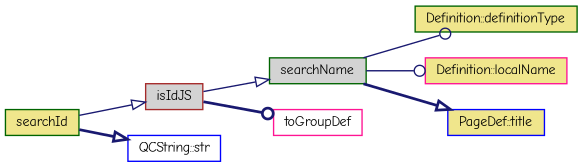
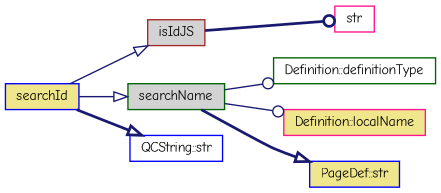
node "Definition::definitionType": fillcolor khaki -> white
edge "isIdJS" -> "searchName": now "searchId" -> "searchName"
node "searchId": color darkgreen -> blue
node "toGroupDef": label "toGroupDef" -> "str"
node "PageDef::title": label "PageDef::title" -> "PageDef::str"
